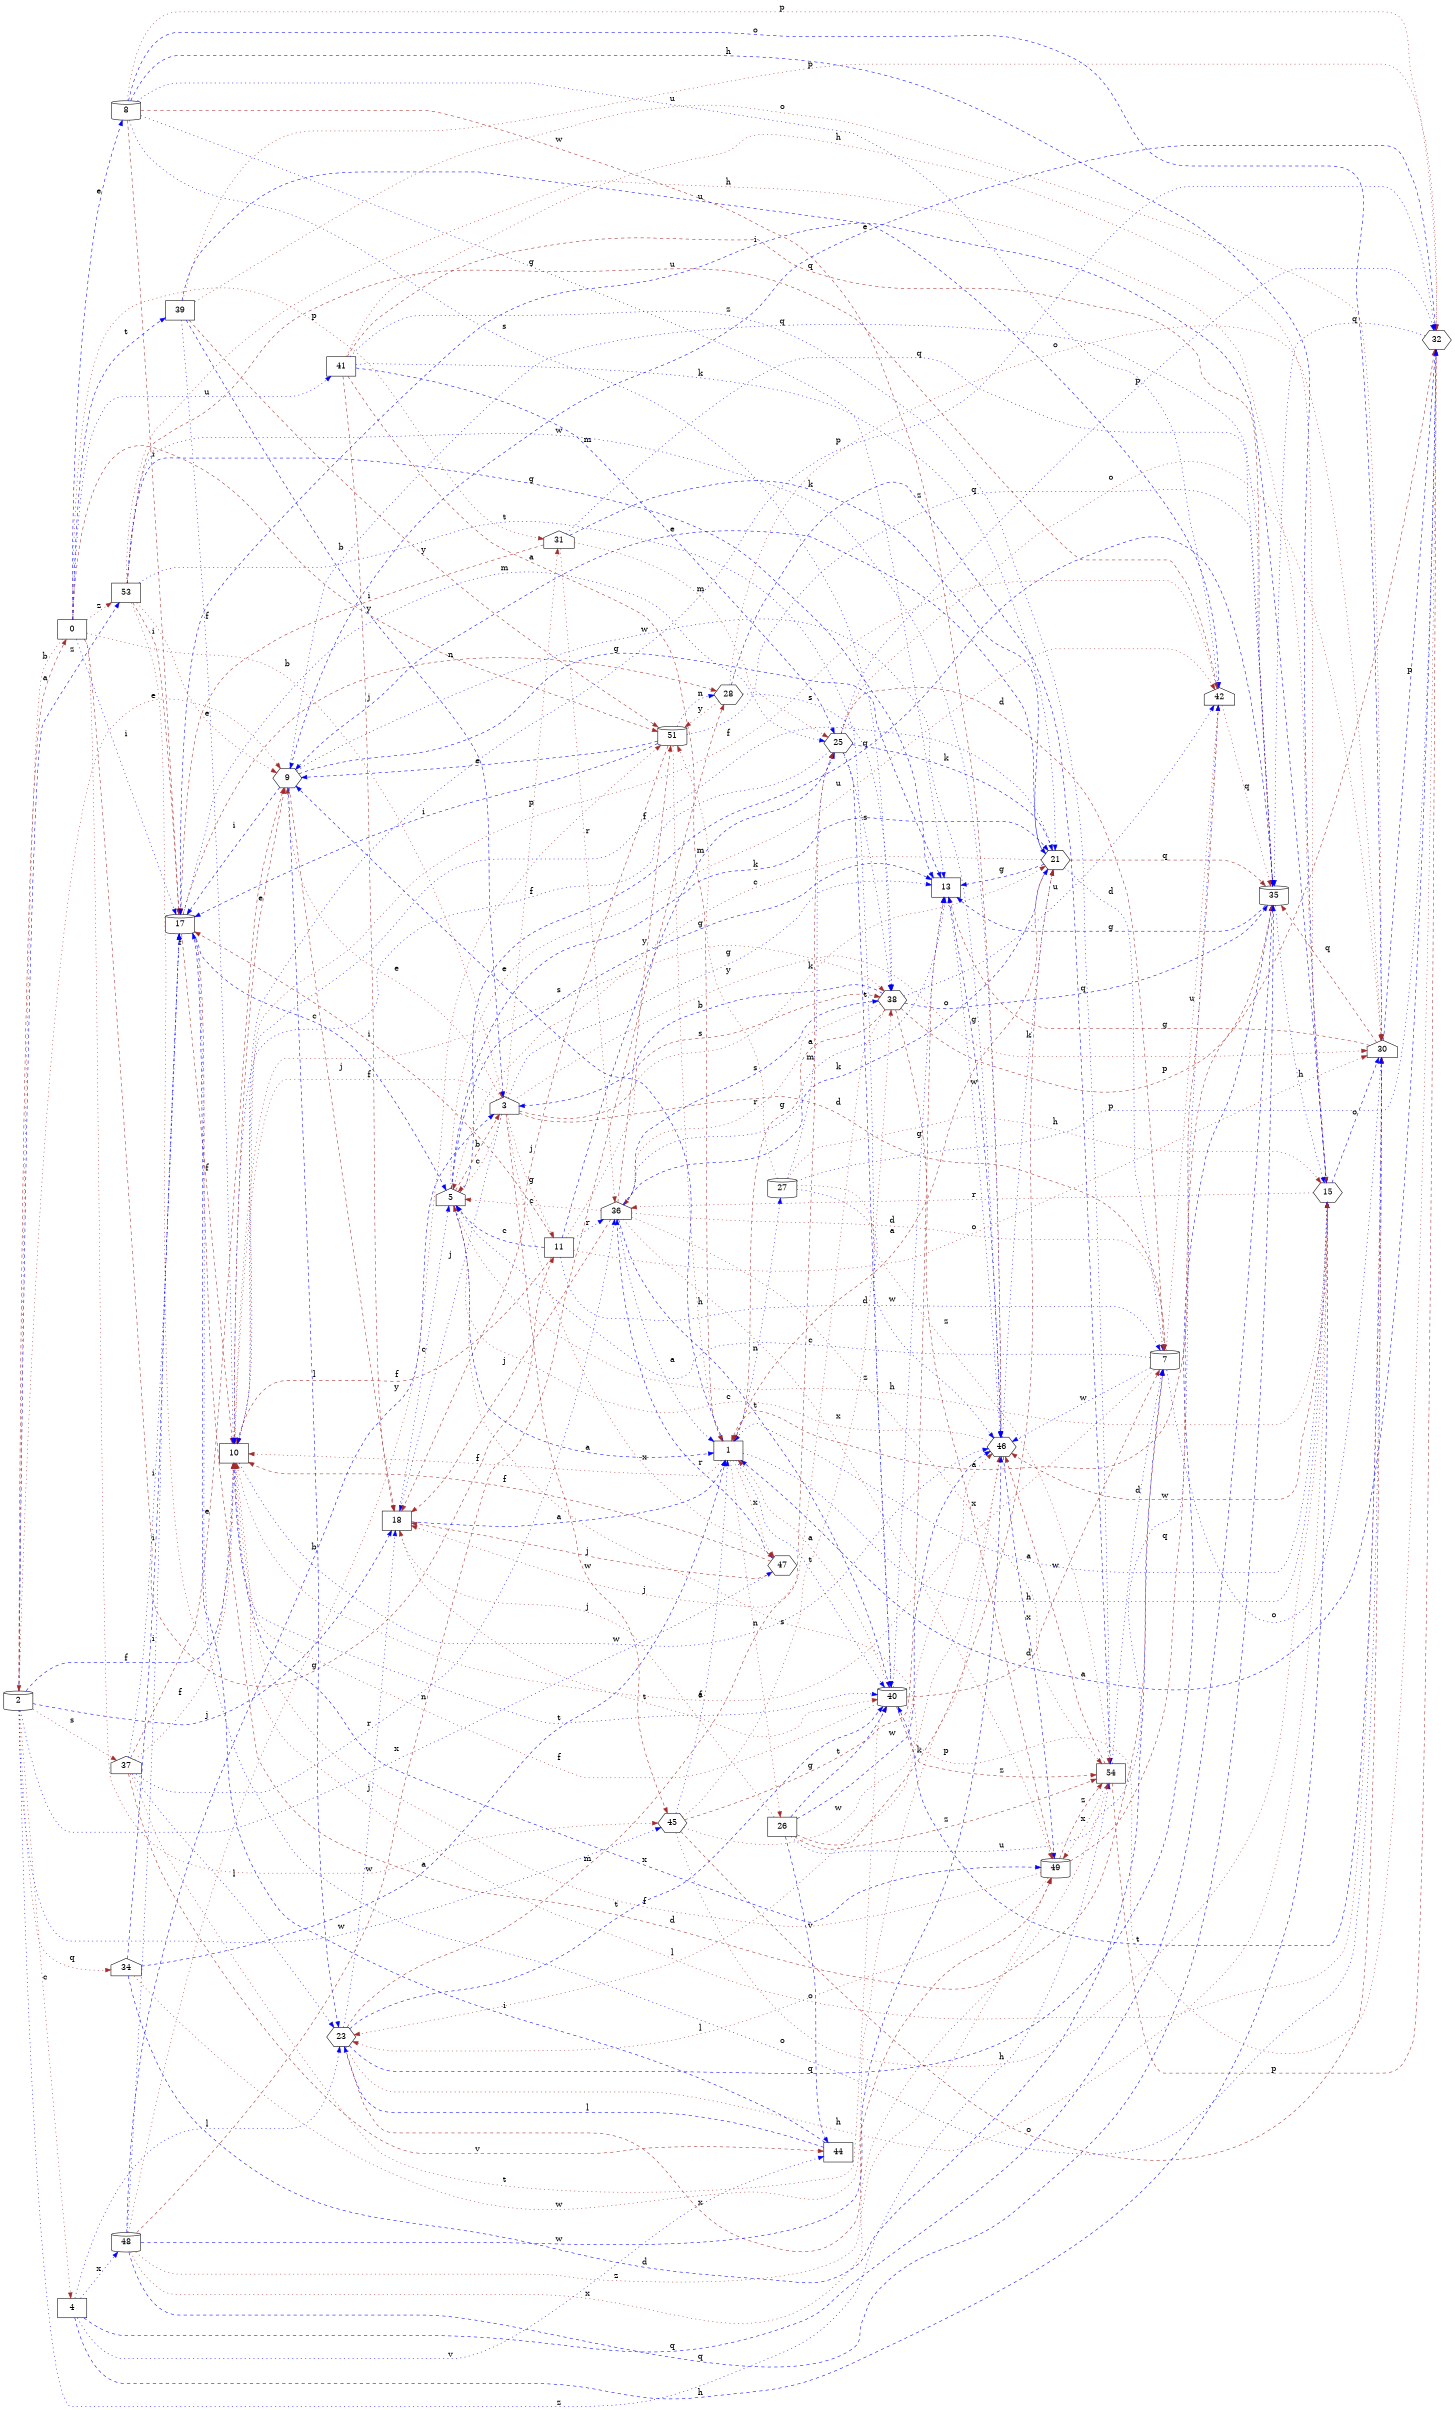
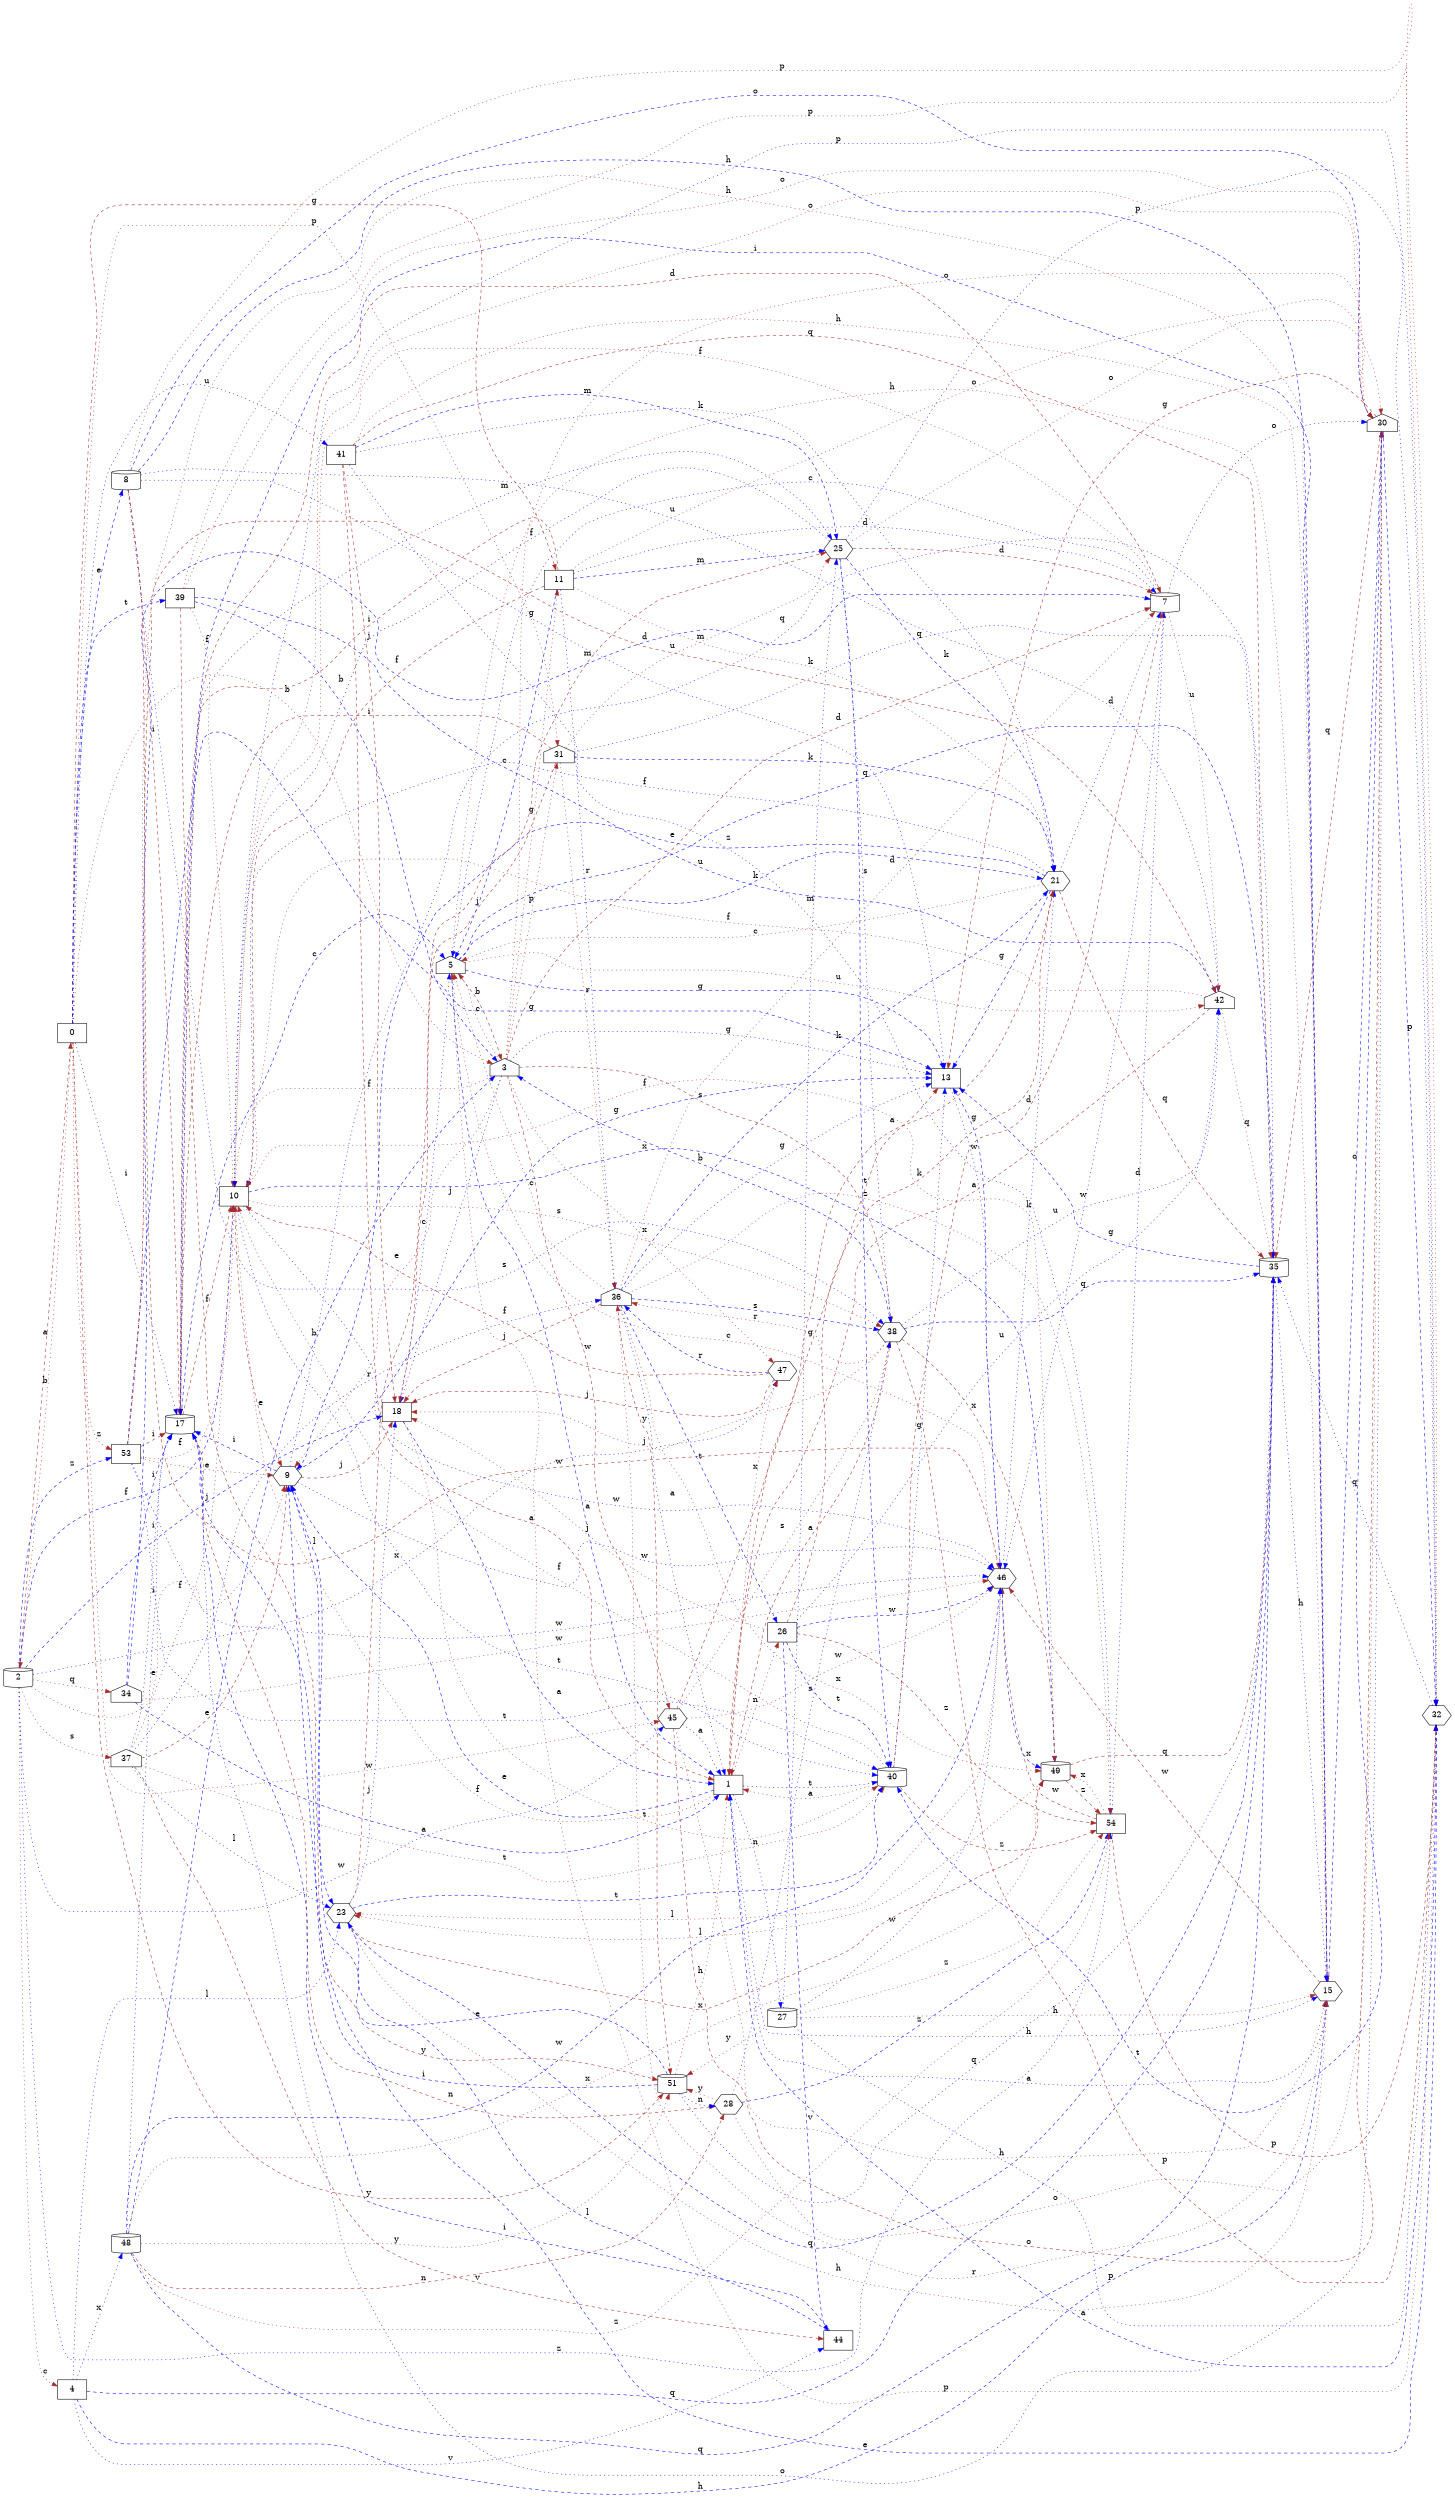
edge "39" -> "10": color blue -> brown
edge "51" -> "18": now "31" -> "18"
edge "36" -> "40": now "36" -> "26"
